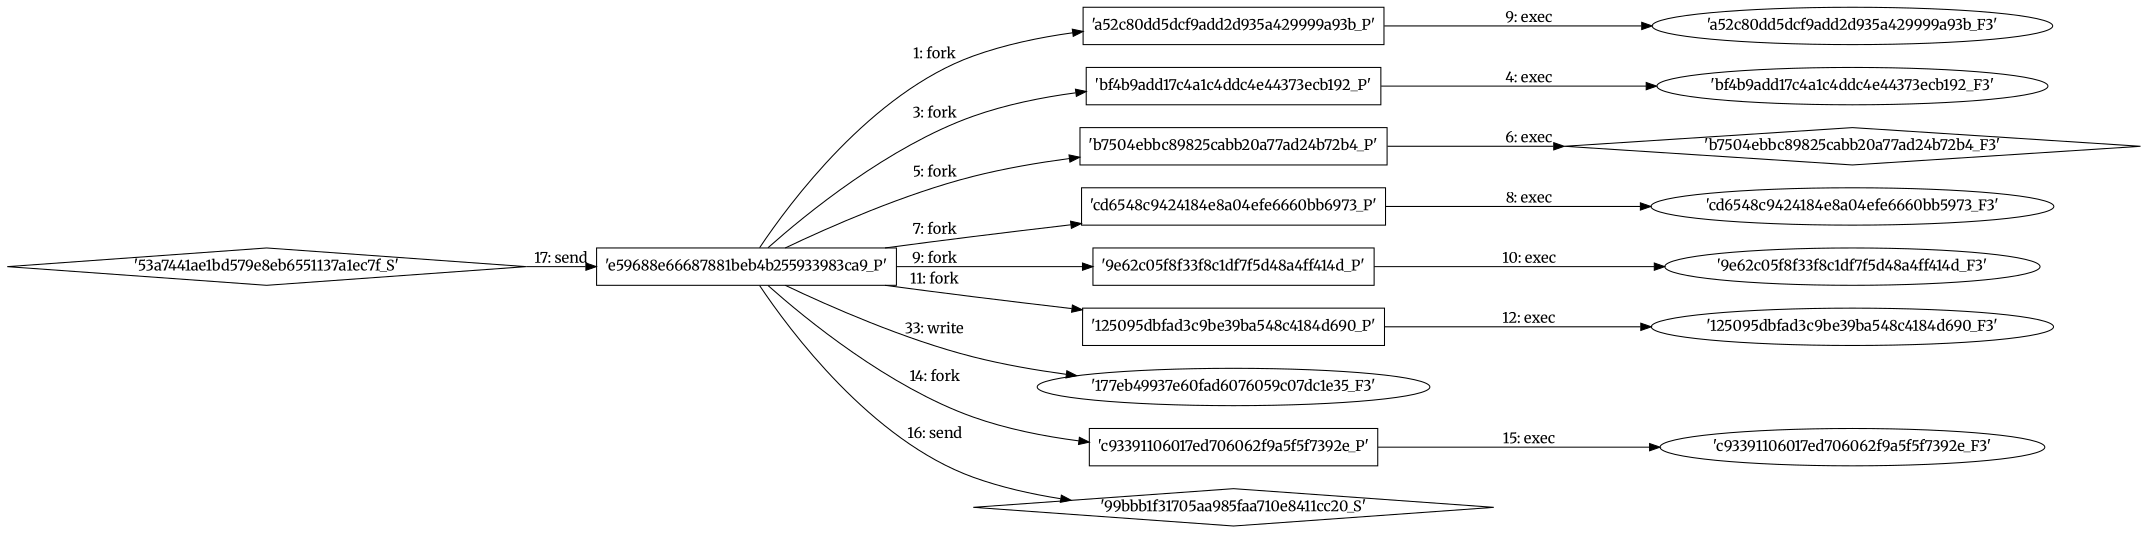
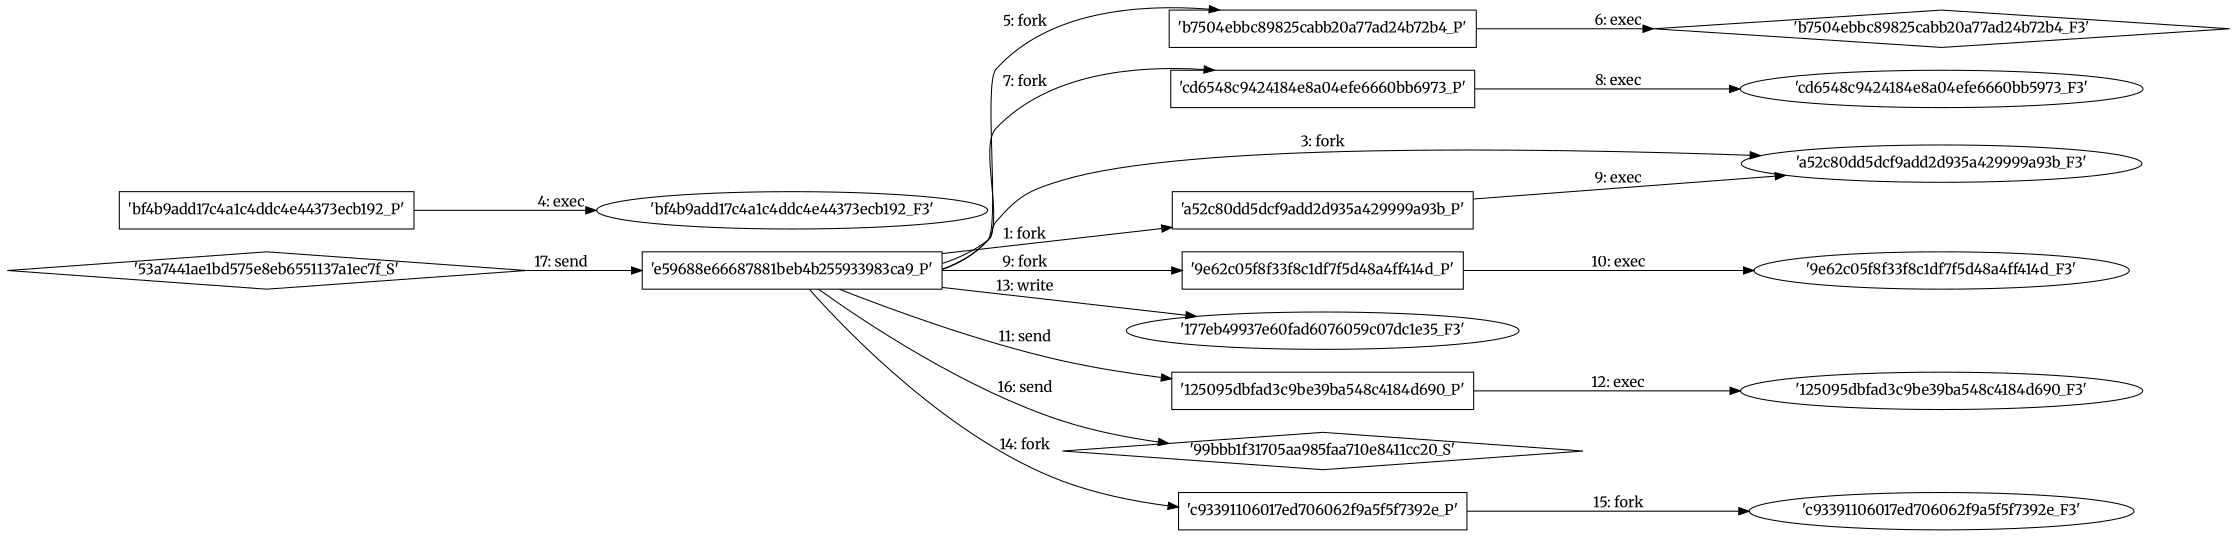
edge "'e59688e66687881beb4b255933983ca9_P'" -> "'bf4b9add17c4a1c4ddc4e44373ecb192_P'": now "'e59688e66687881beb4b255933983ca9_P'" -> "'a52c80dd5dcf9add2d935a429999a93b_F3'"
node "'53a7441ae1bd579e8eb6551137a1ec7f_S'": label "'53a7441ae1bd579e8eb6551137a1ec7f_S'" -> "'53a7441ae1bd575e8eb6551137a1ec7f_S'"
edge "'e59688e66687881beb4b255933983ca9_P'" -> "'125095dbfad3c9be39ba548c4184d690_P'": label "11: fork" -> "11: send"
edge "'e59688e66687881beb4b255933983ca9_P'" -> "'177eb49937e60fad6076059c07dc1e35_F3'": label "33: write" -> "13: write"
edge "'c93391106017ed706062f9a5f5f7392e_P'" -> "'c93391106017ed706062f9a5f5f7392e_F3'": label "15: exec" -> "15: fork"
